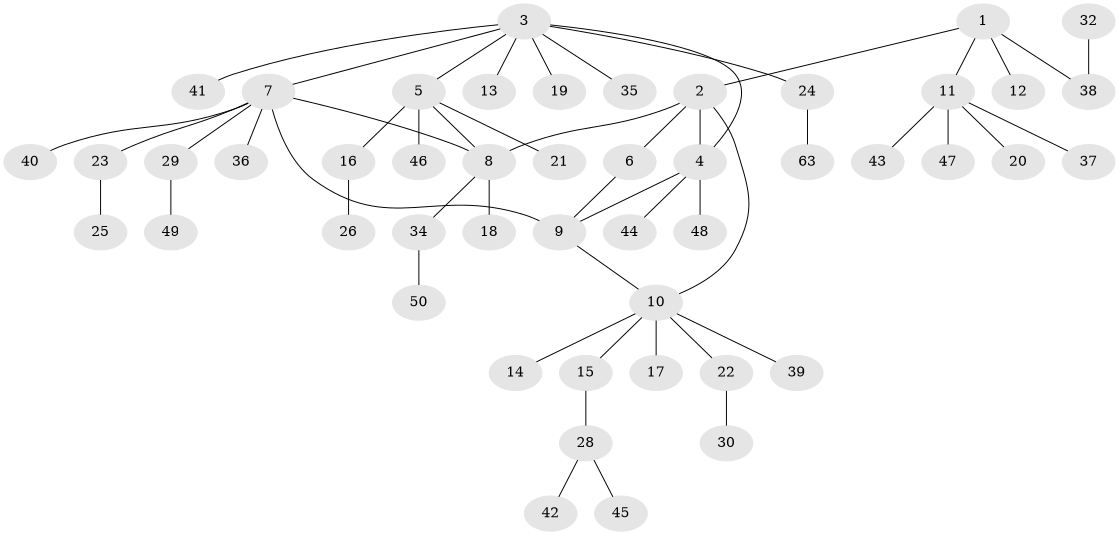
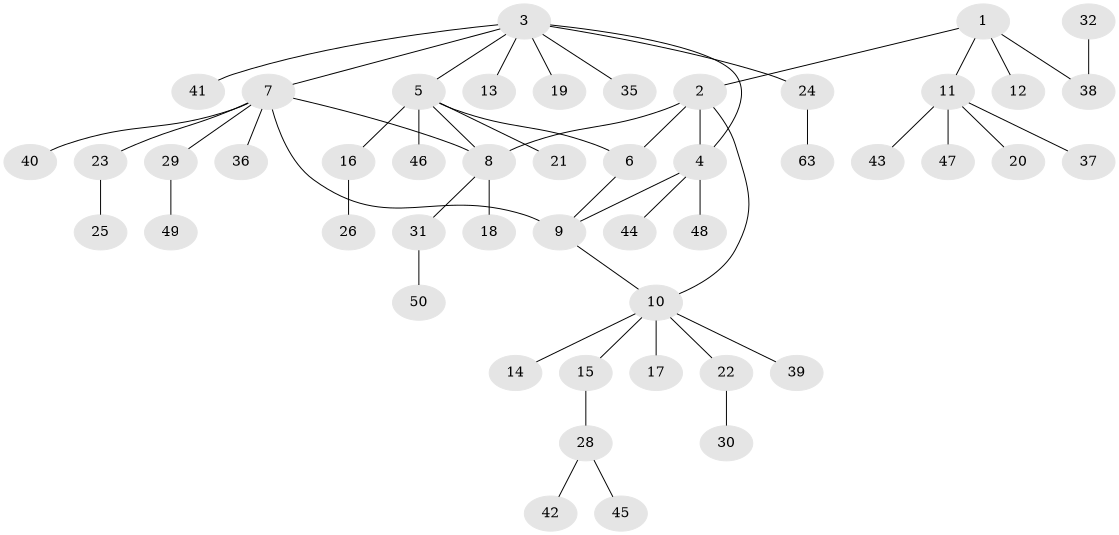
edge "5" -- "6": added
node "34": label "34" -> "31"
